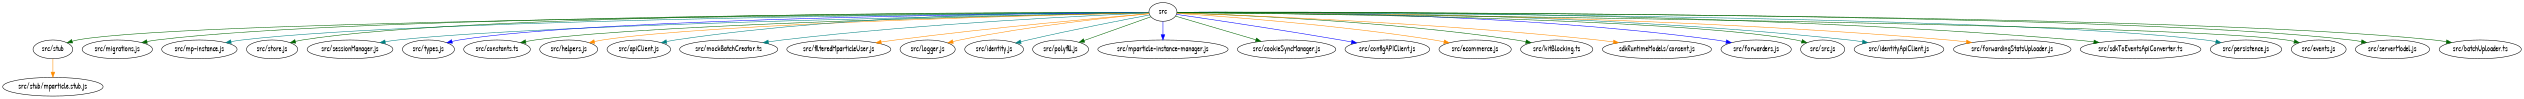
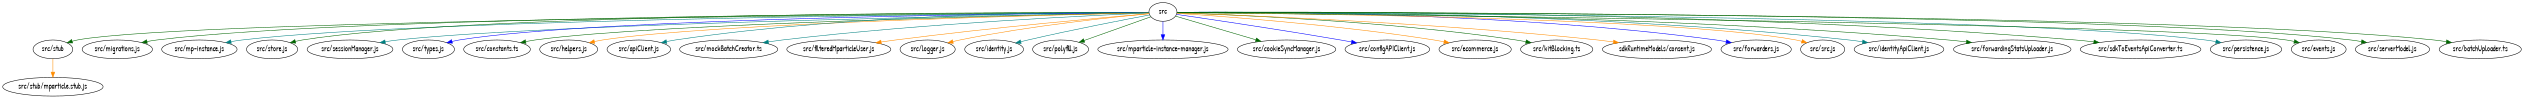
edge "src" -> "src/src.js": color darkgreen -> darkorange
edge "src" -> "src/forwardingStatsUploader.js": color darkorange -> darkgreen
